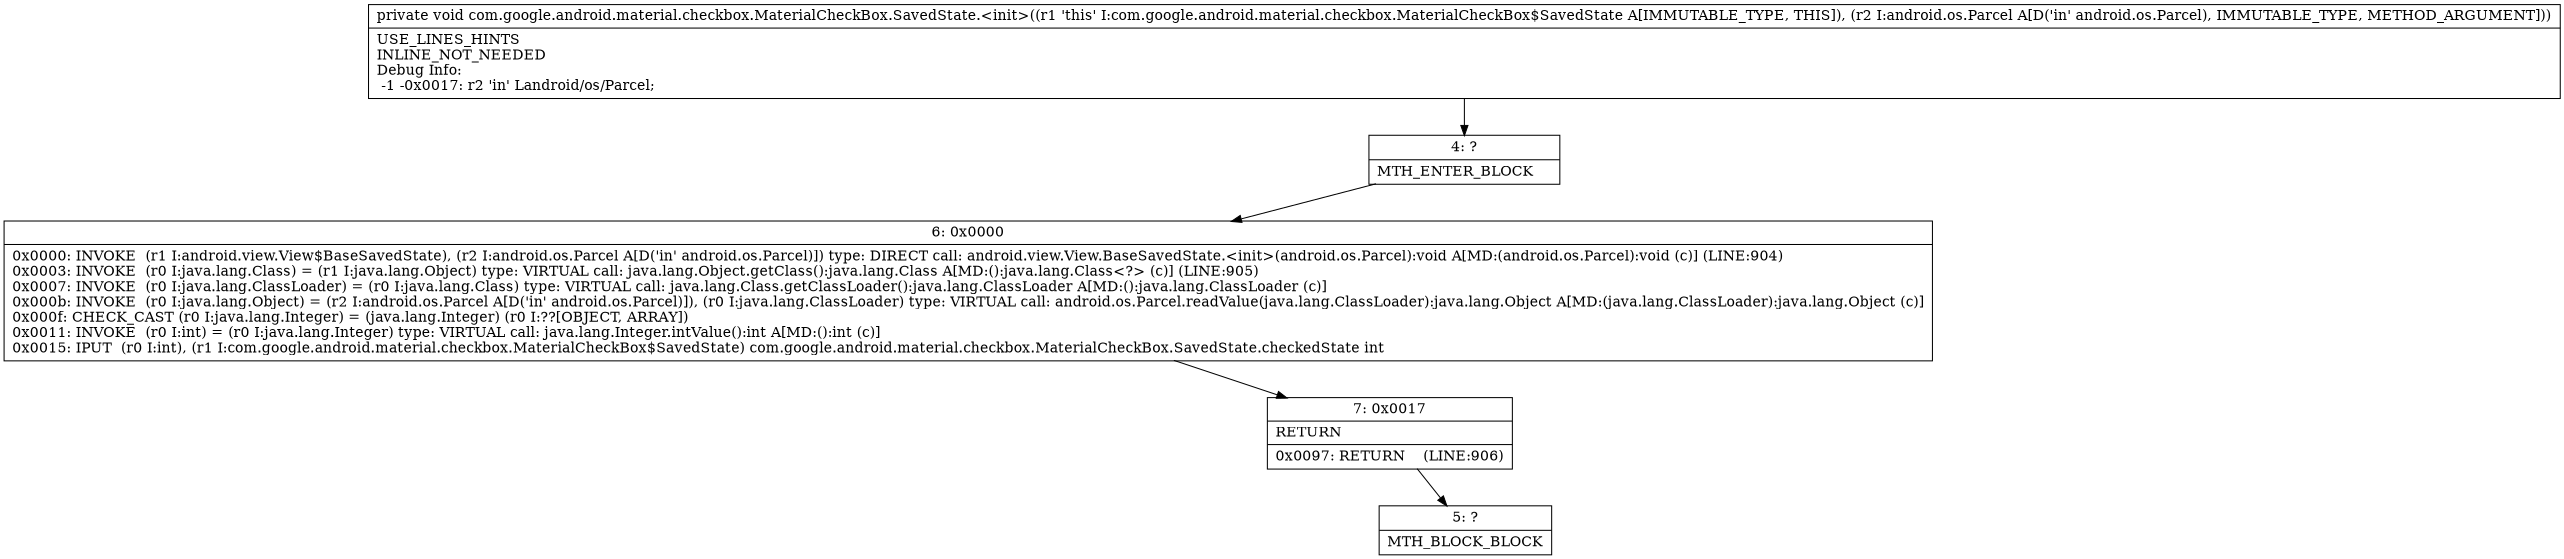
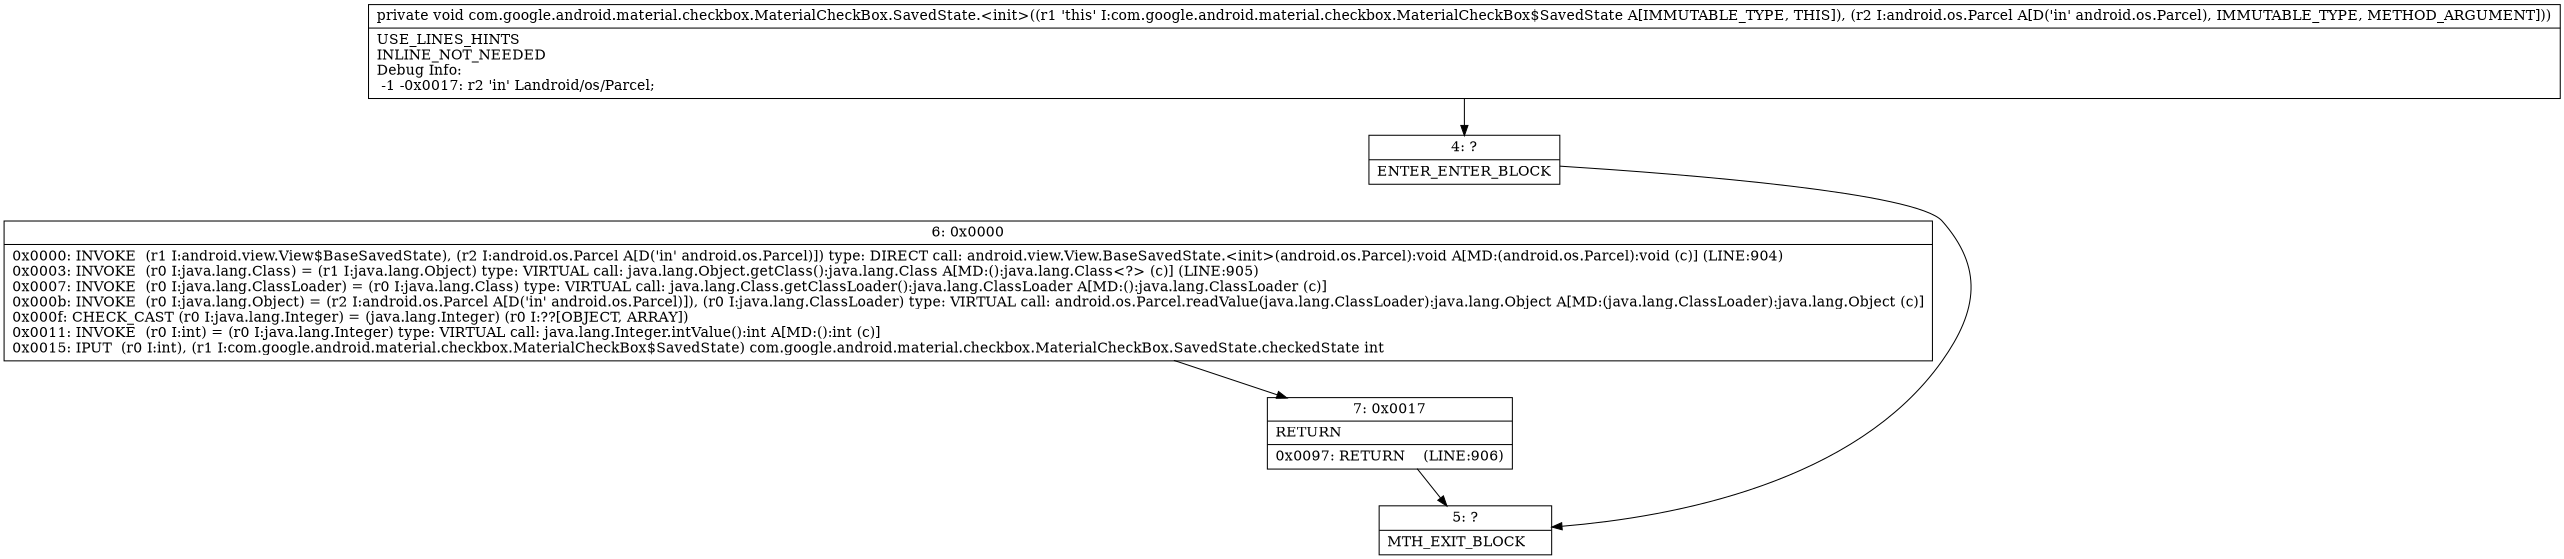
node "4: ?": text "MTH_ENTER_BLOCK" -> "ENTER_ENTER_BLOCK"
edge "4: ?" -> "6: 0x0000": now "4: ?" -> "5: ?"
node "5: ?": text "MTH_BLOCK_BLOCK" -> "MTH_EXIT_BLOCK"
